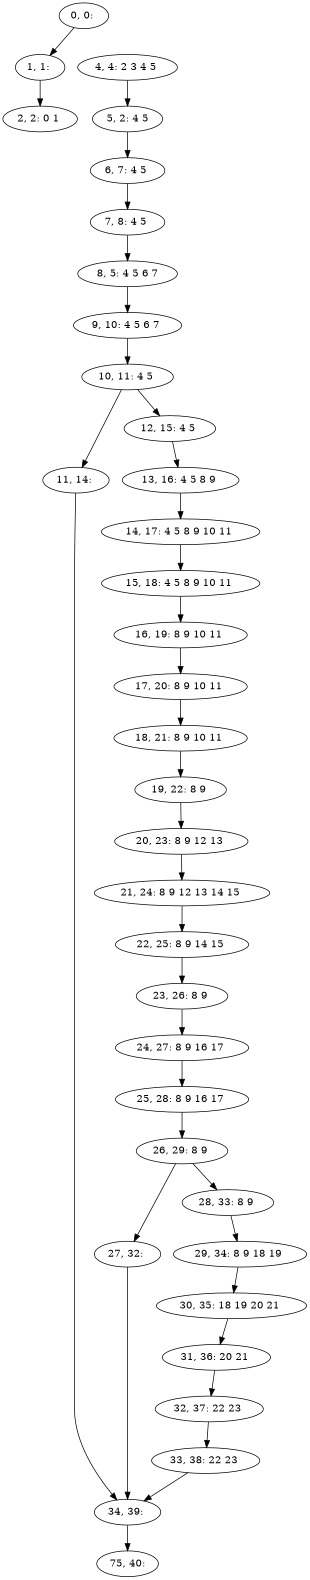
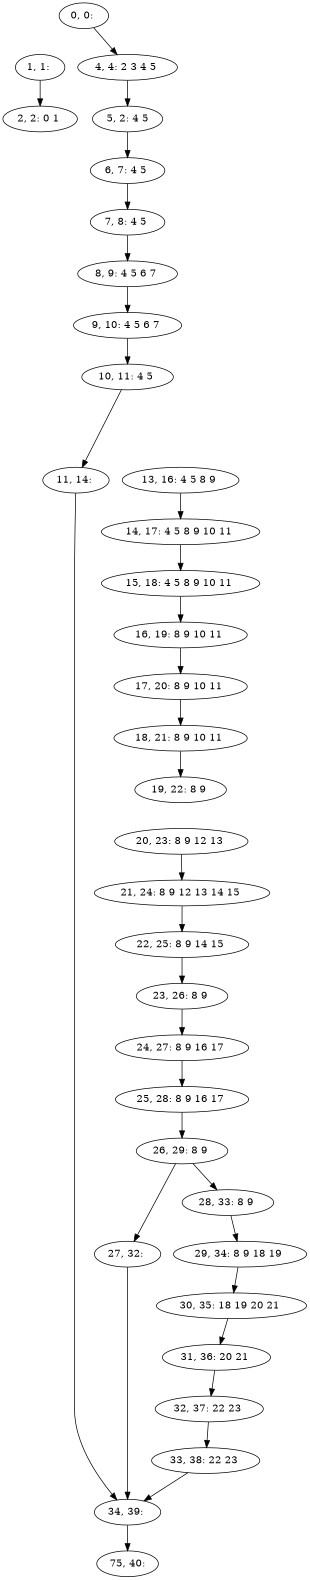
edge "0, 0:" -> "1, 1:": now "0, 0:" -> "4, 4: 2 3 4 5"
node "8, 5: 4 5 6 7": label "8, 5: 4 5 6 7" -> "8, 9: 4 5 6 7"
node "12, 15: 4 5": removed
edge "19, 22: 8 9" -> "20, 23: 8 9 12 13": removed
